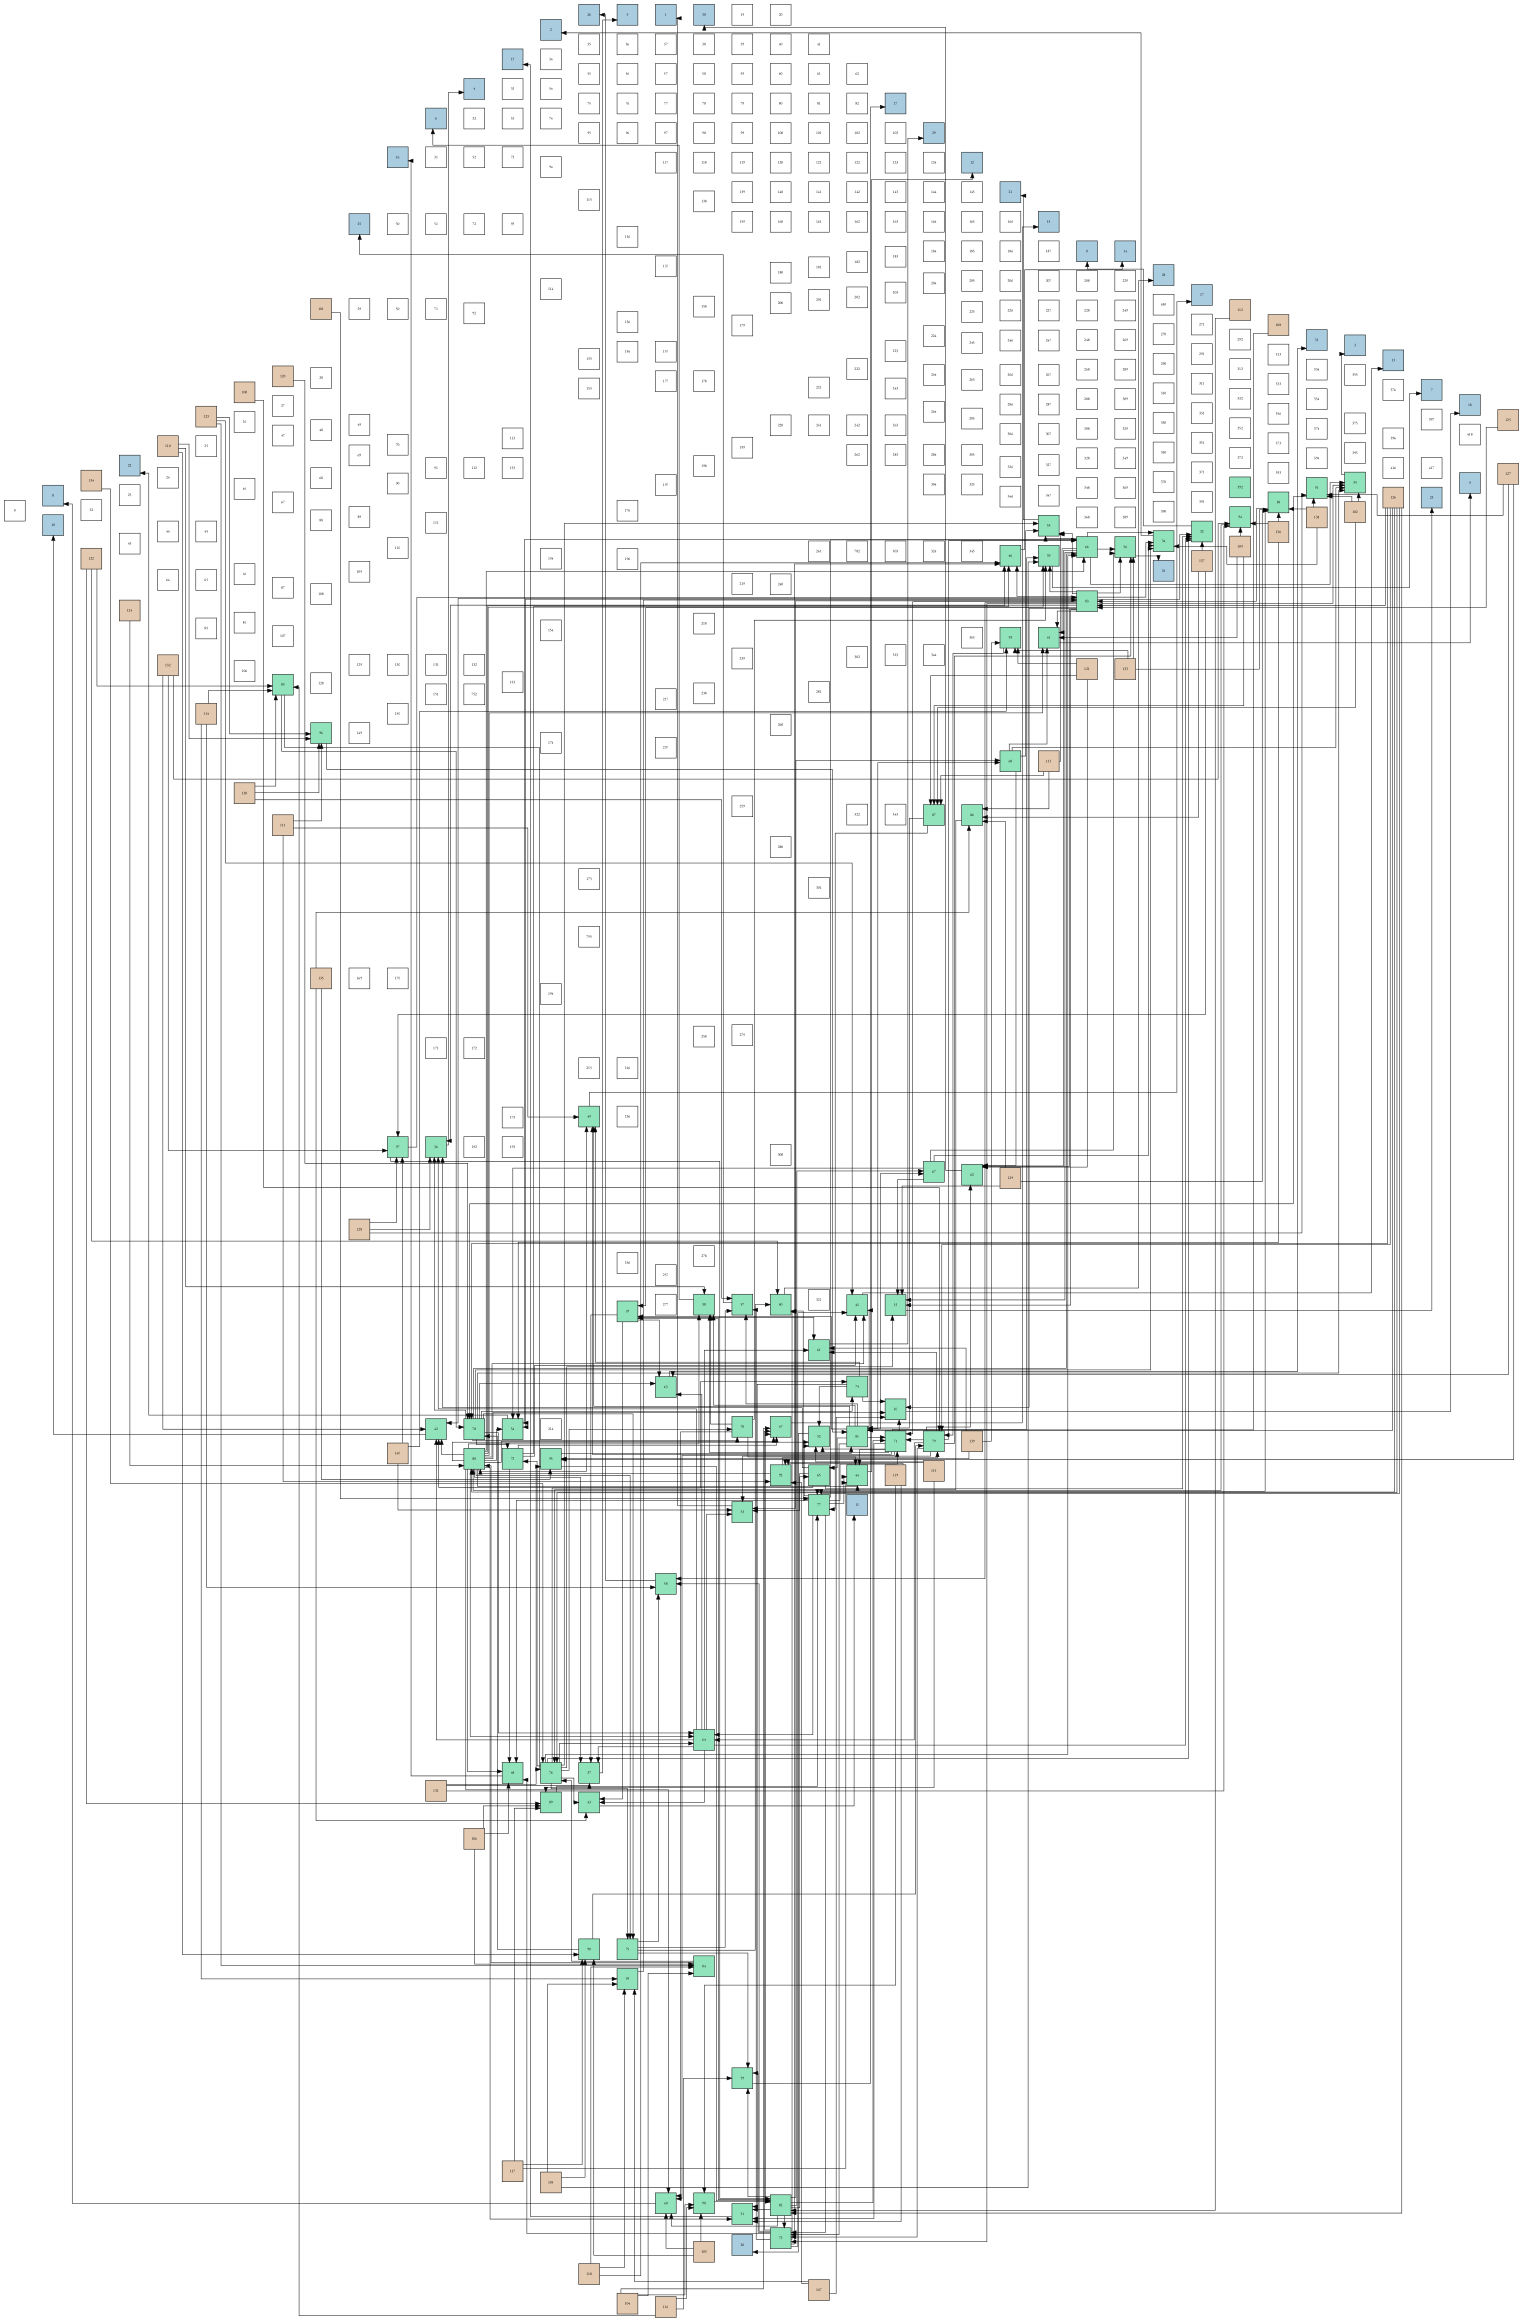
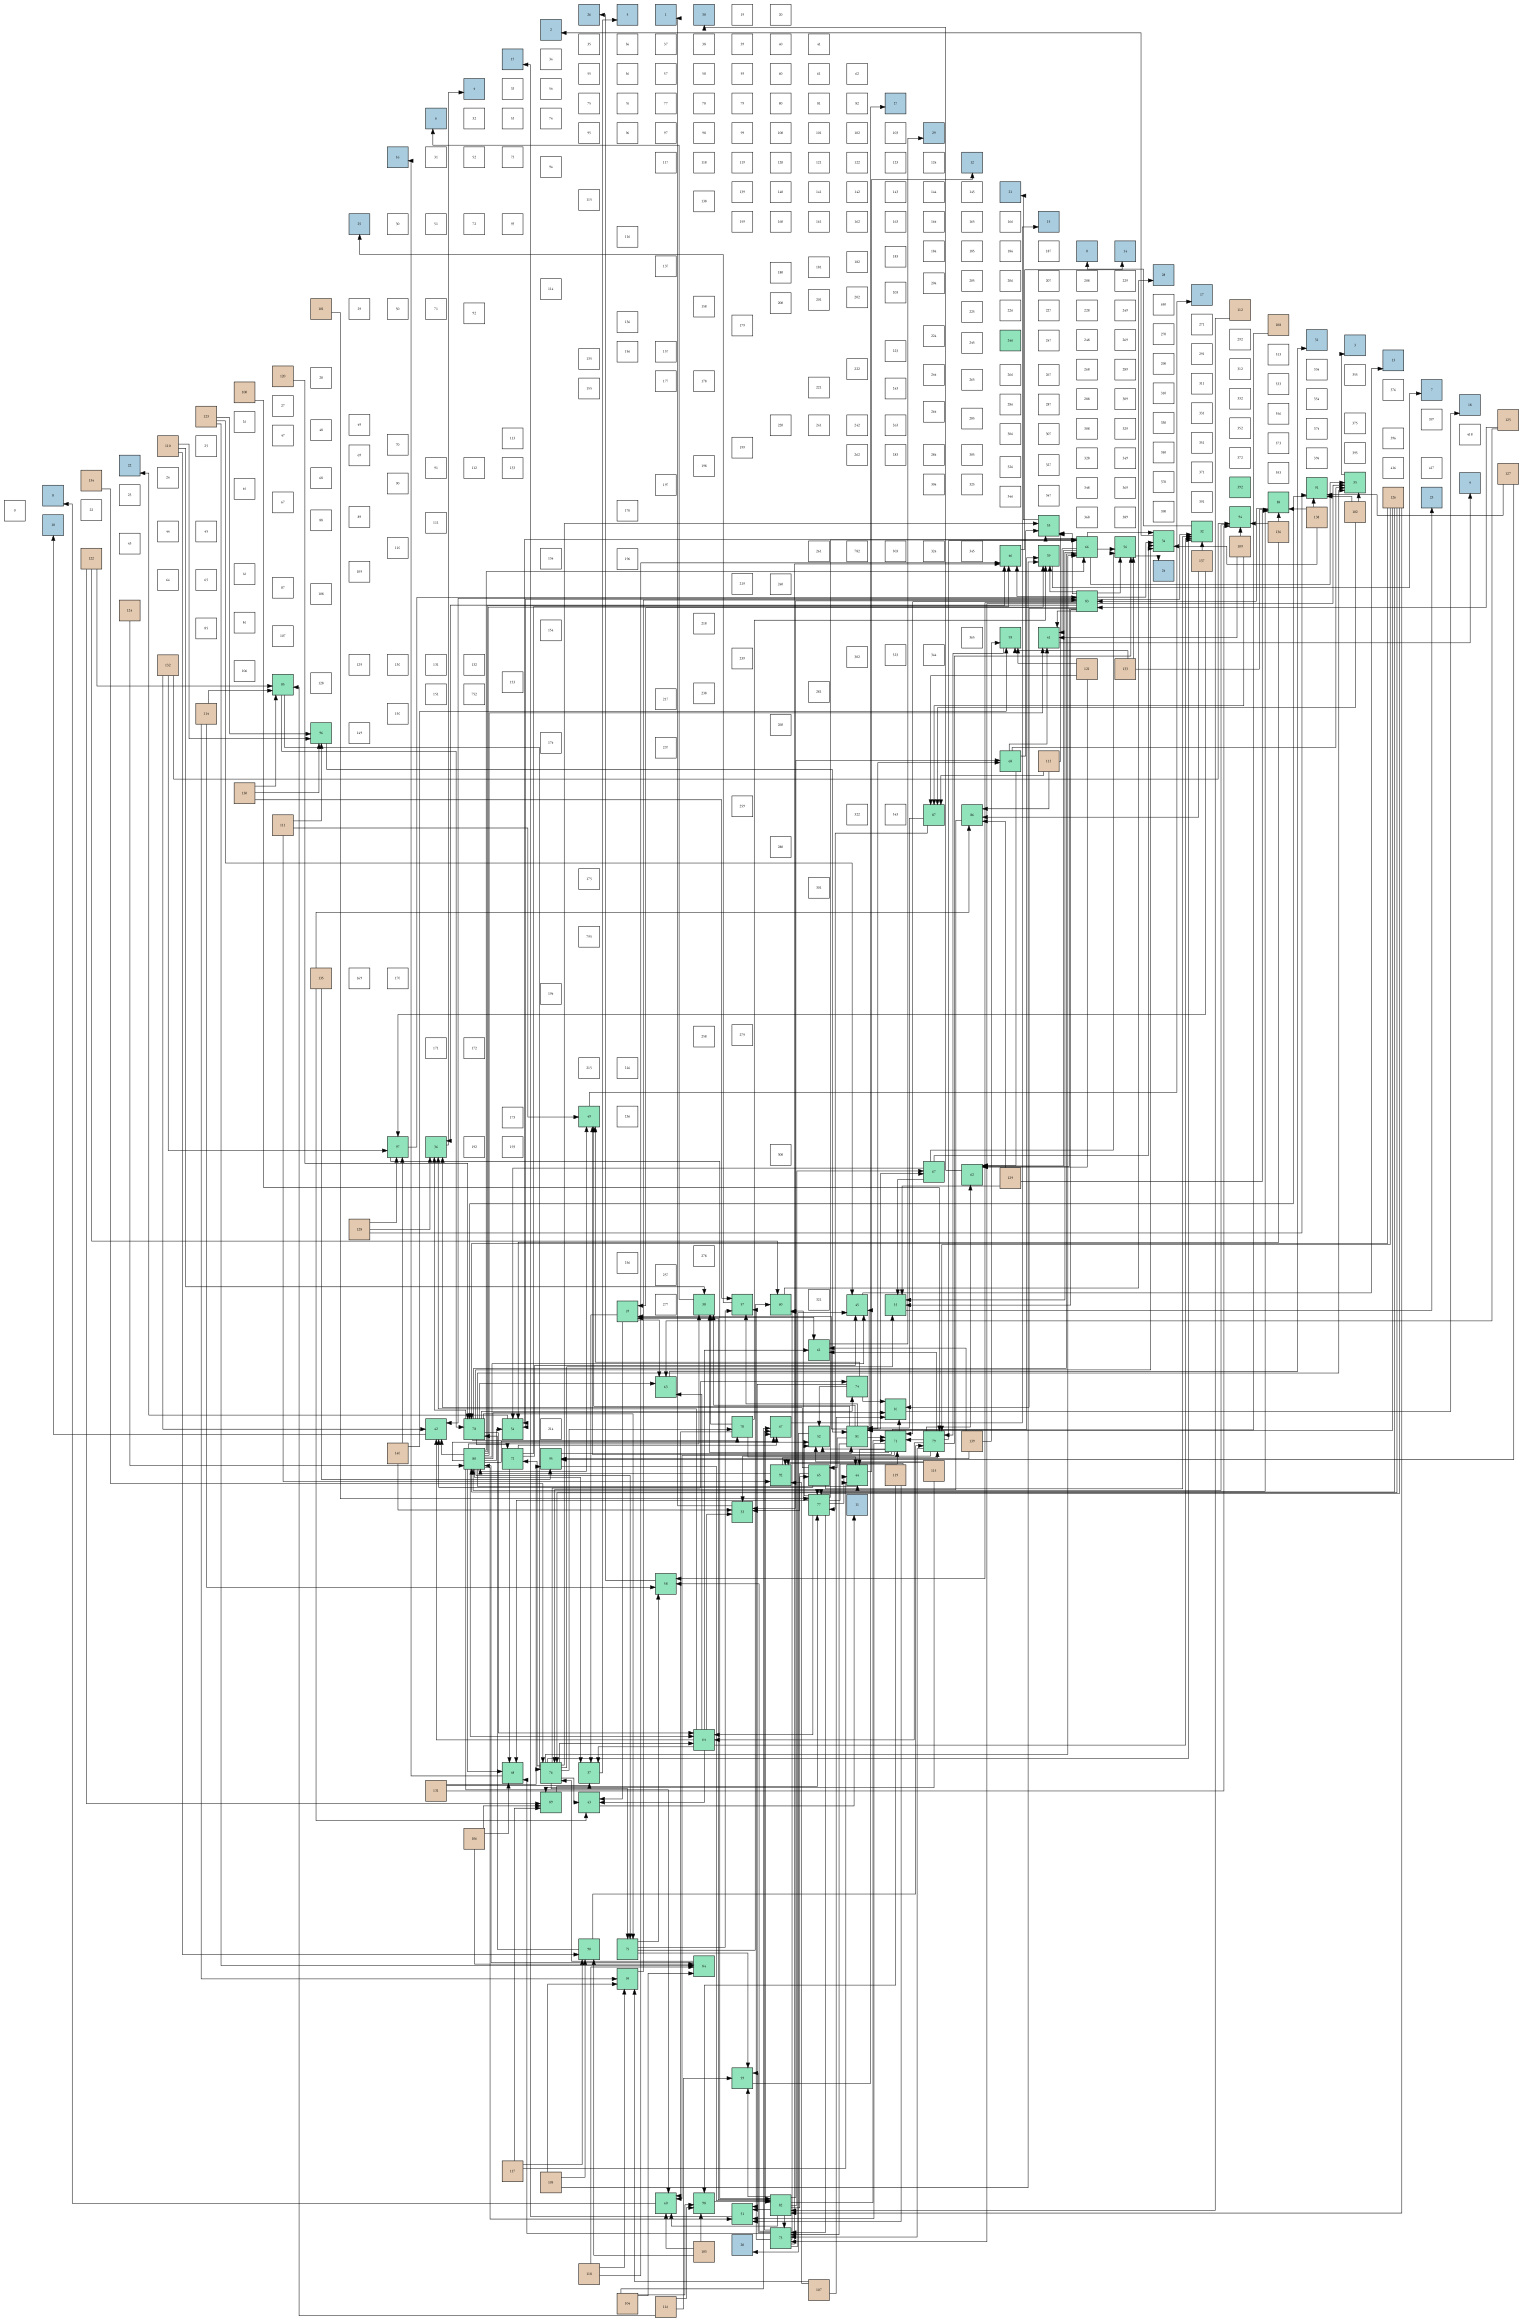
node "246": fillcolor #ffffff -> #91e3bb
edge "126" -> "83": removed
edge "127" -> "63": now "125" -> "63"
